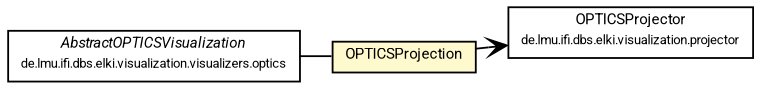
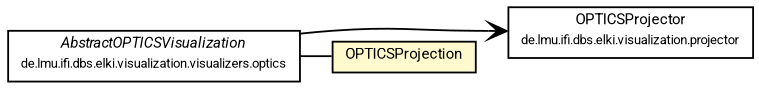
edge "OPTICSProjection" -> "OPTICSProjector": now "AbstractOPTICSVisualization" -> "OPTICSProjector"
